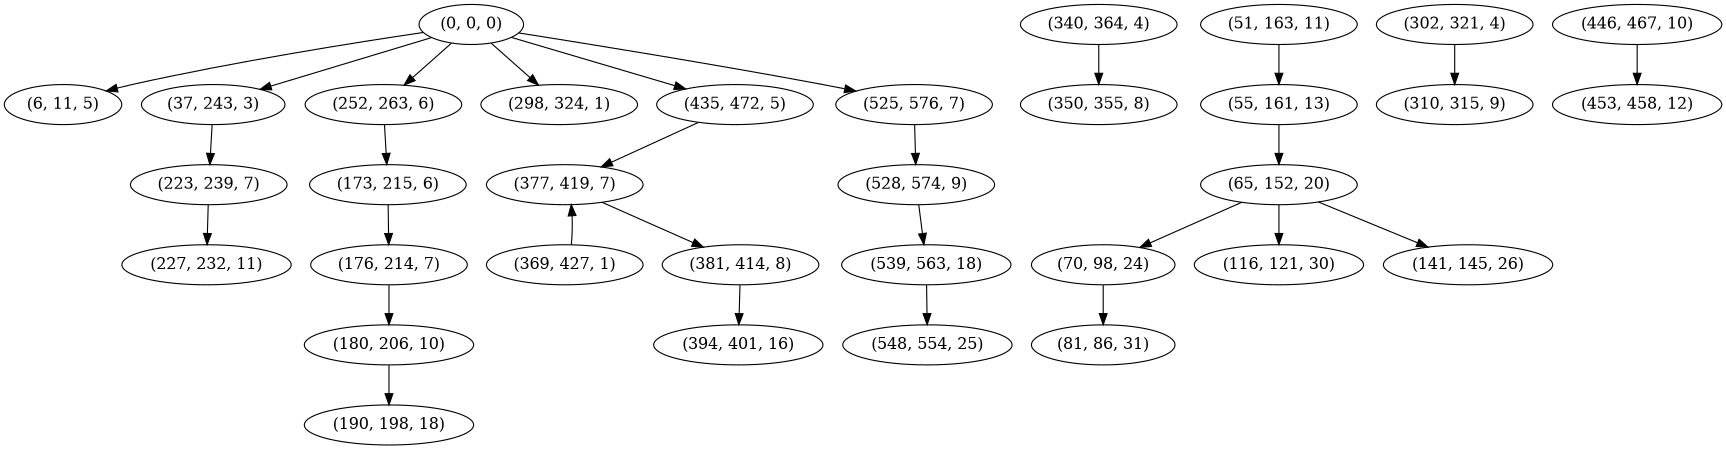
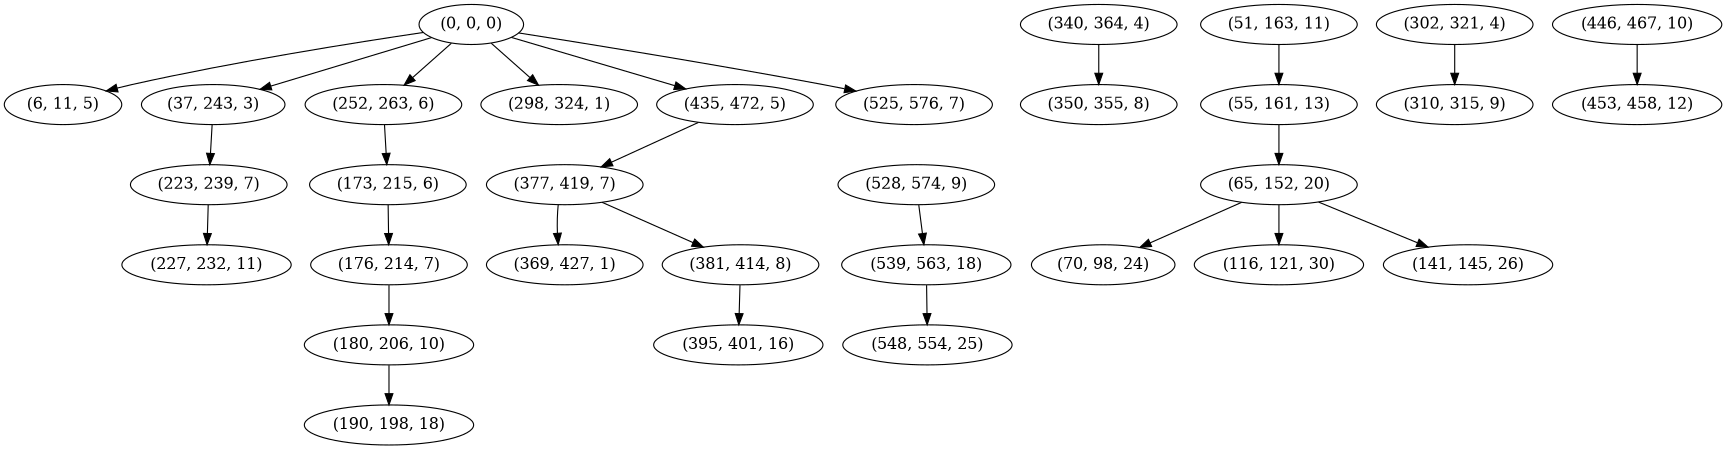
edge "(525, 576, 7)" -> "(528, 574, 9)": removed
edge "(369, 427, 1)" -> "(377, 419, 7)": reversed
node "(394, 401, 16)": label "(394, 401, 16)" -> "(395, 401, 16)"
node "(81, 86, 31)": removed
